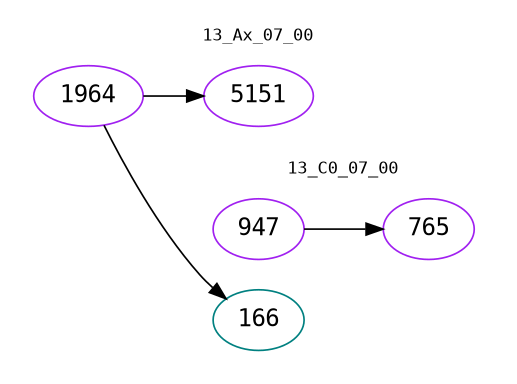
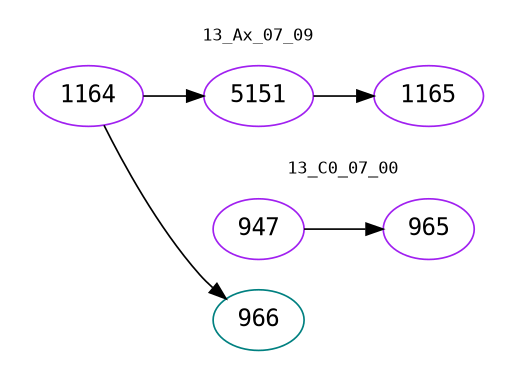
cluster "13_Ax_07_00": label "13_Ax_07_00" -> "13_Ax_07_09"
node "1964": label "1964" -> "1164"
node "1165": added
node "765": label "765" -> "965"
node "166": label "166" -> "966"
